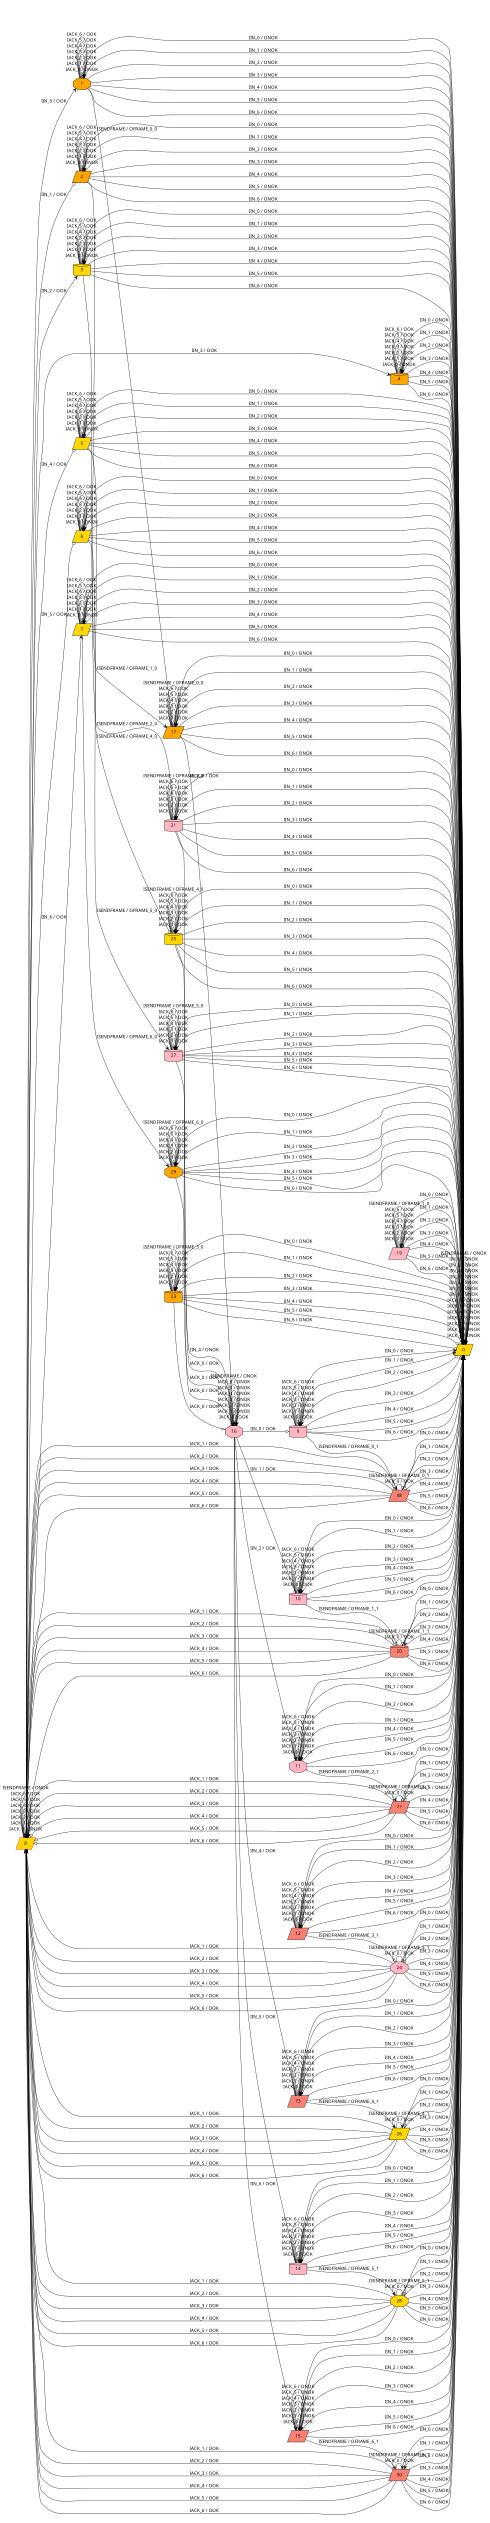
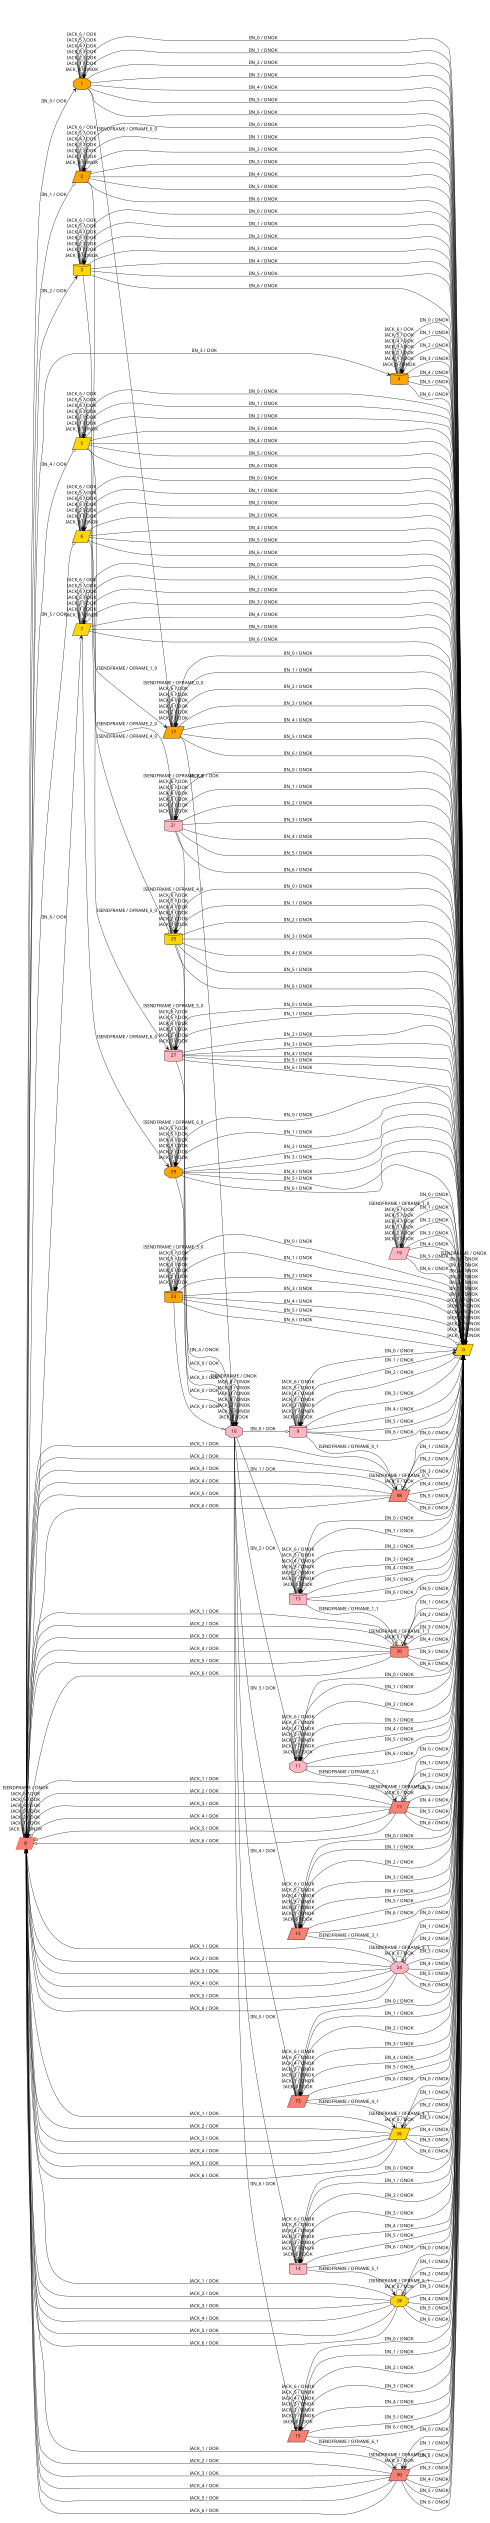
node "10": label "10" -> "13"
edge "16" -> "12": added, label "IIN_3 / OOK"
node "8": fillcolor gold -> salmon
